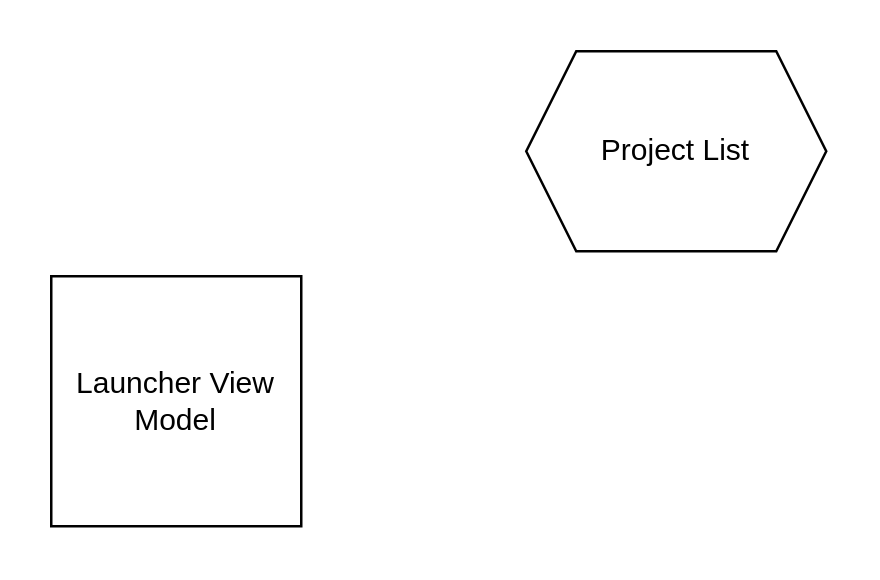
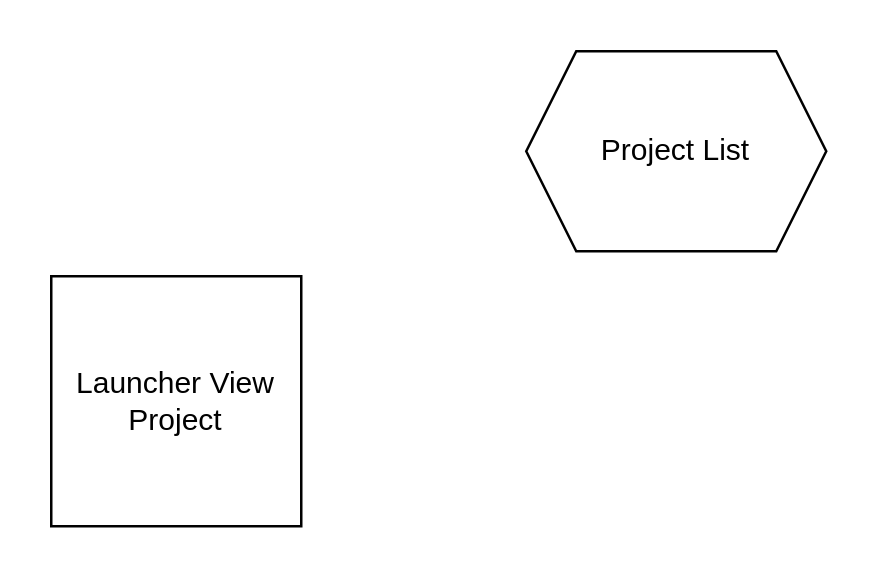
node "Launcher View Model": label "Launcher View Model" -> "Launcher View Project"
